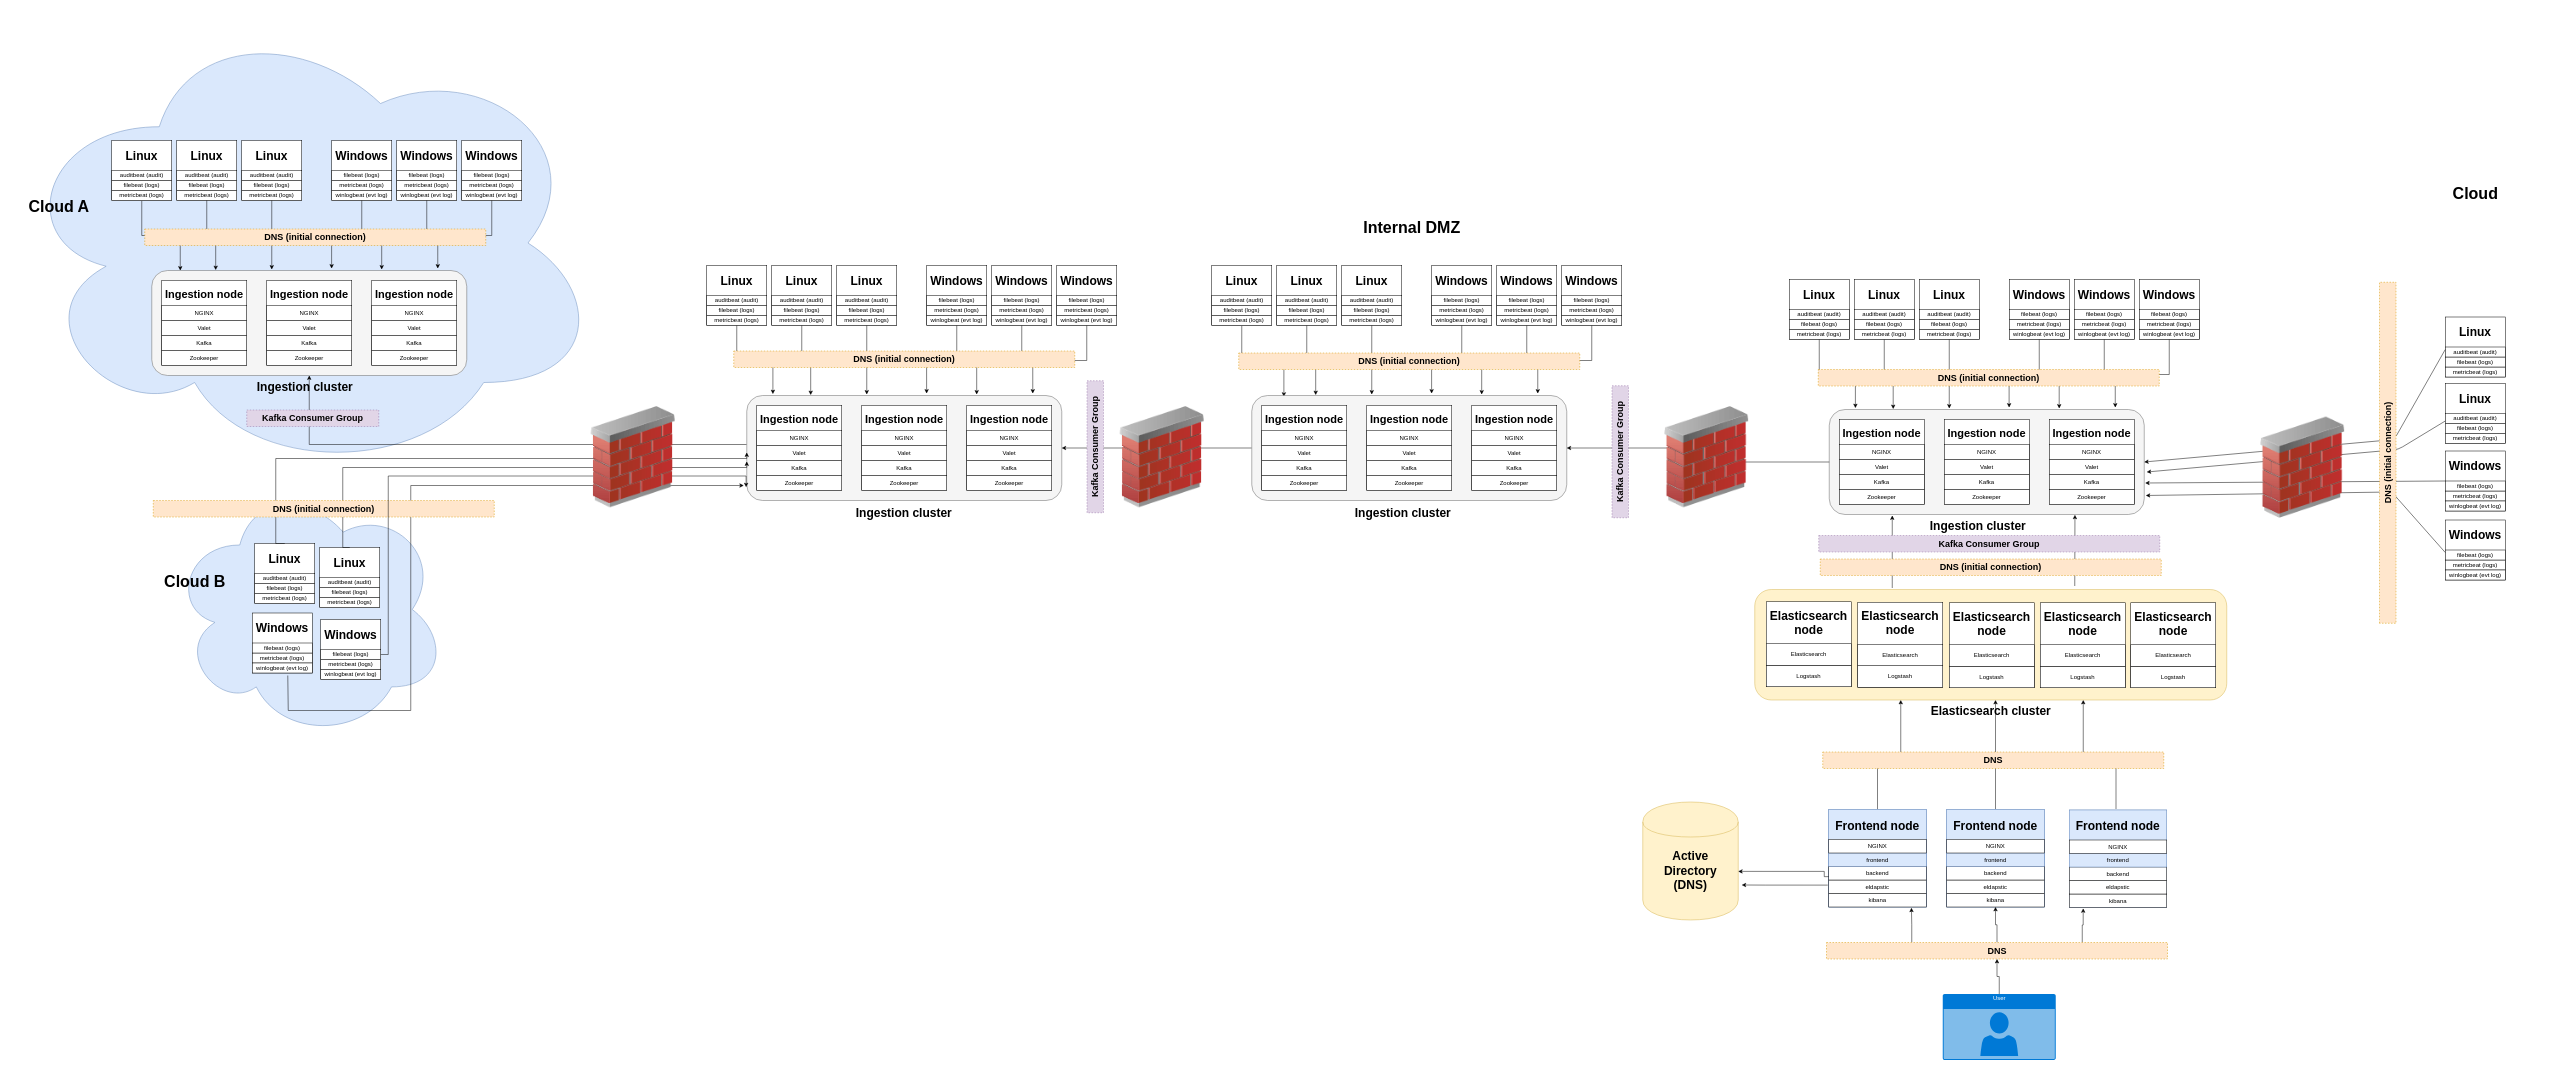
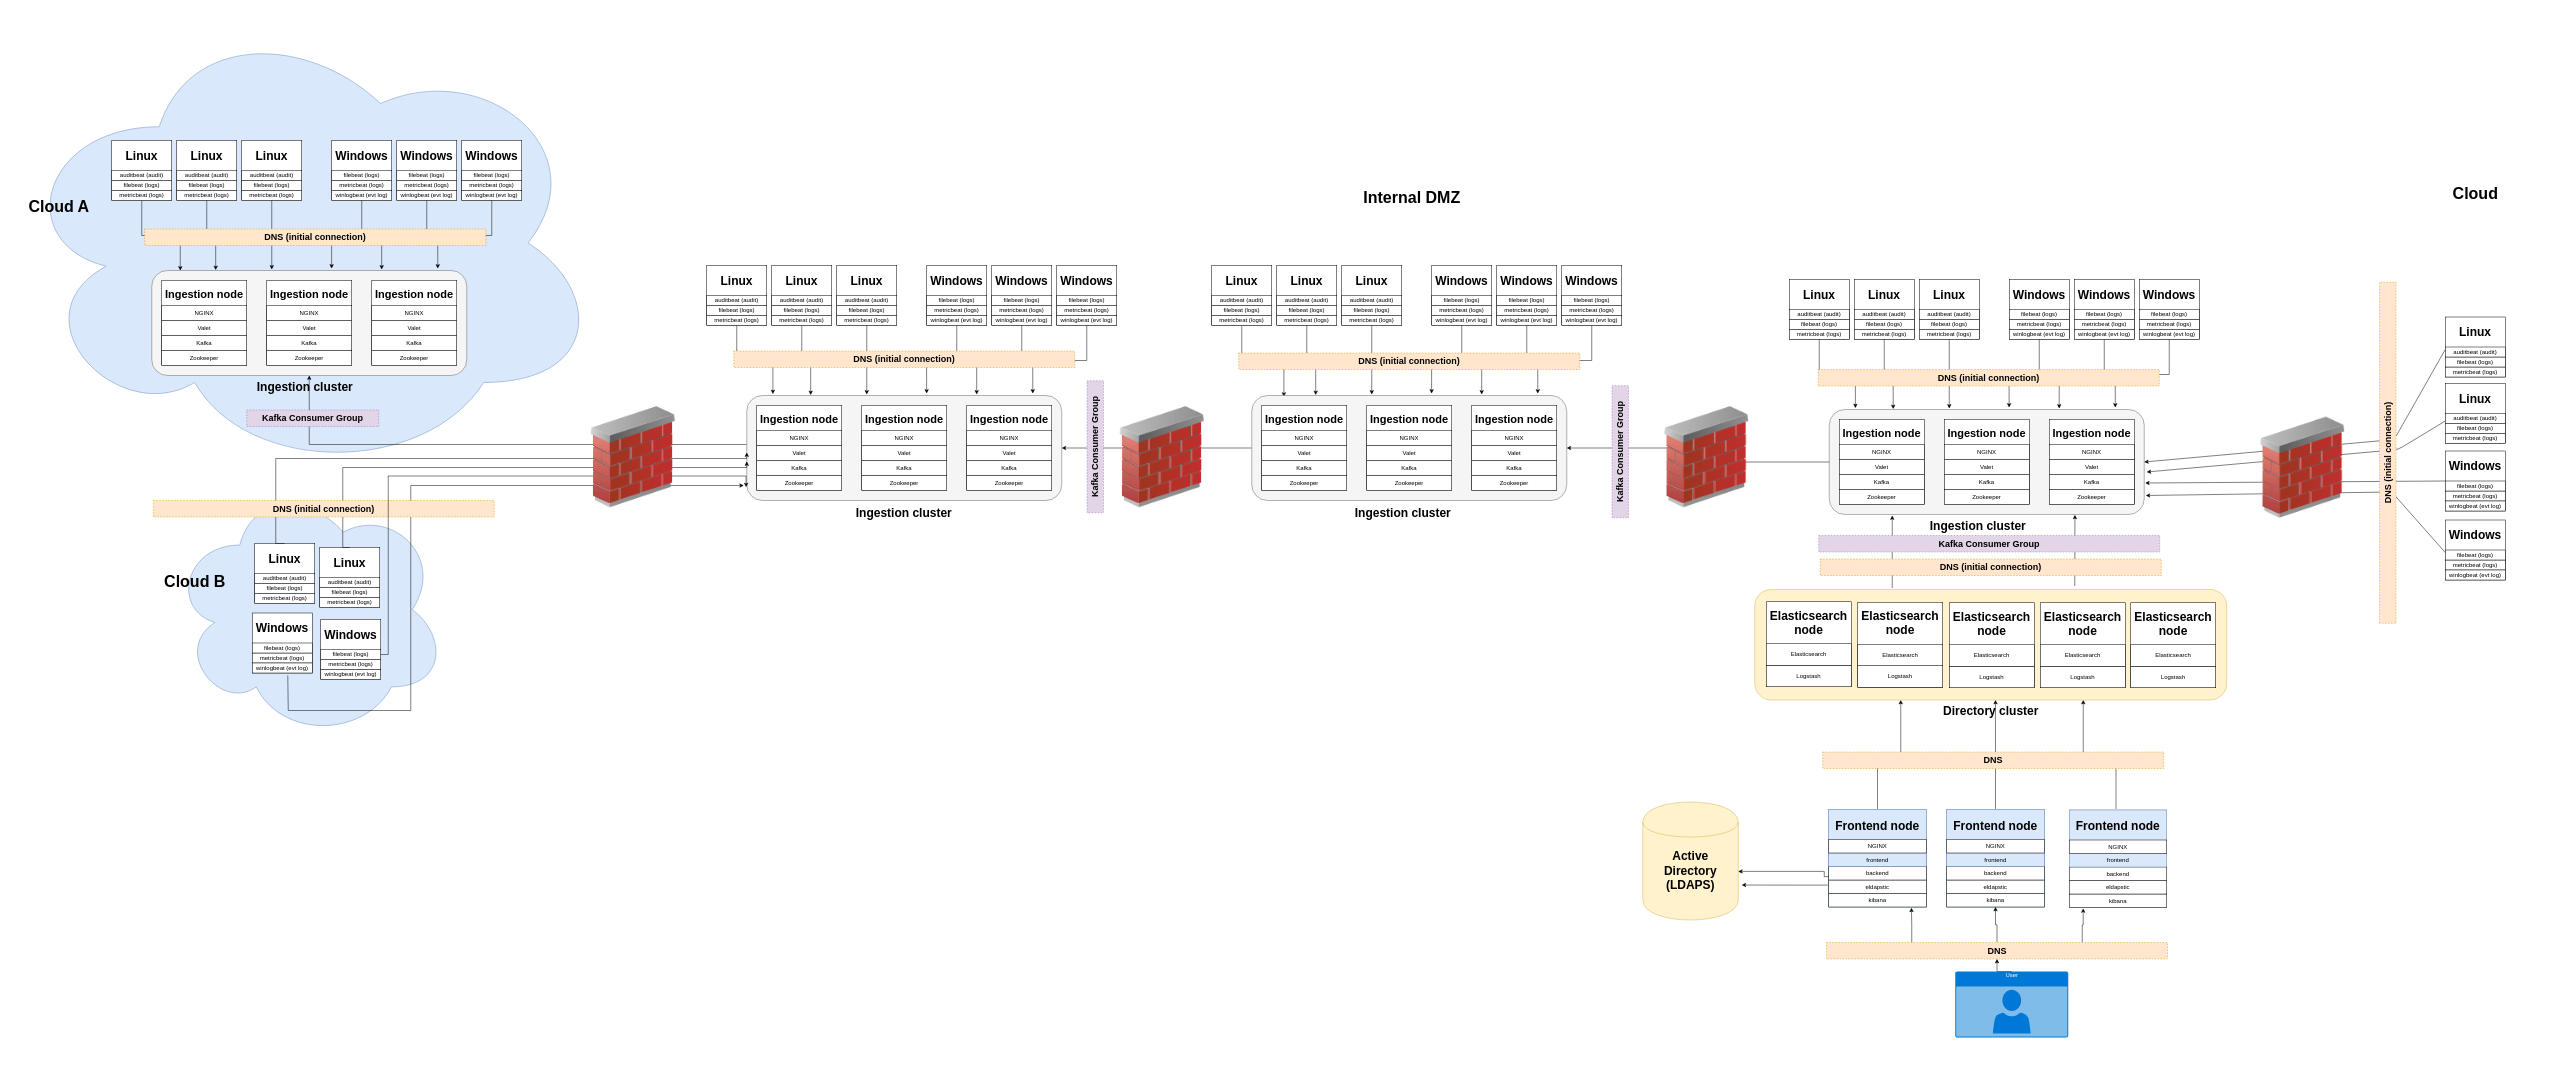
node "Internal DMZ": moved (1412, 227) -> (1412, 197)
node "Elasticsearch cluster": label "Elasticsearch cluster" -> "Directory cluster"
node "Active Directory (DNS)": label "Active Directory (DNS)" -> "Active Directory (LDAPS)"
node "User": moved (1999, 1027) -> (2012, 1004)
